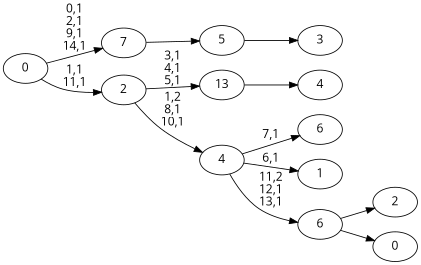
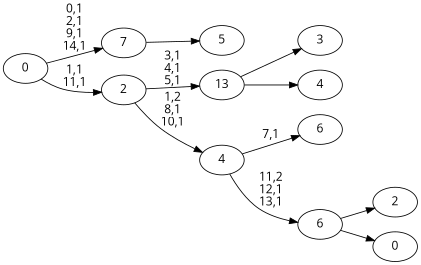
edge "5" -> "3": now "13" -> "3"
node "1": removed
